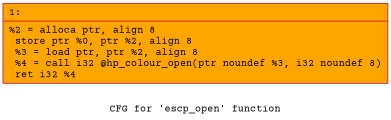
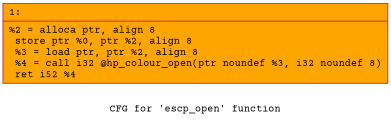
node "1:": text "ret i32 %4" -> "ret i52 %4"
